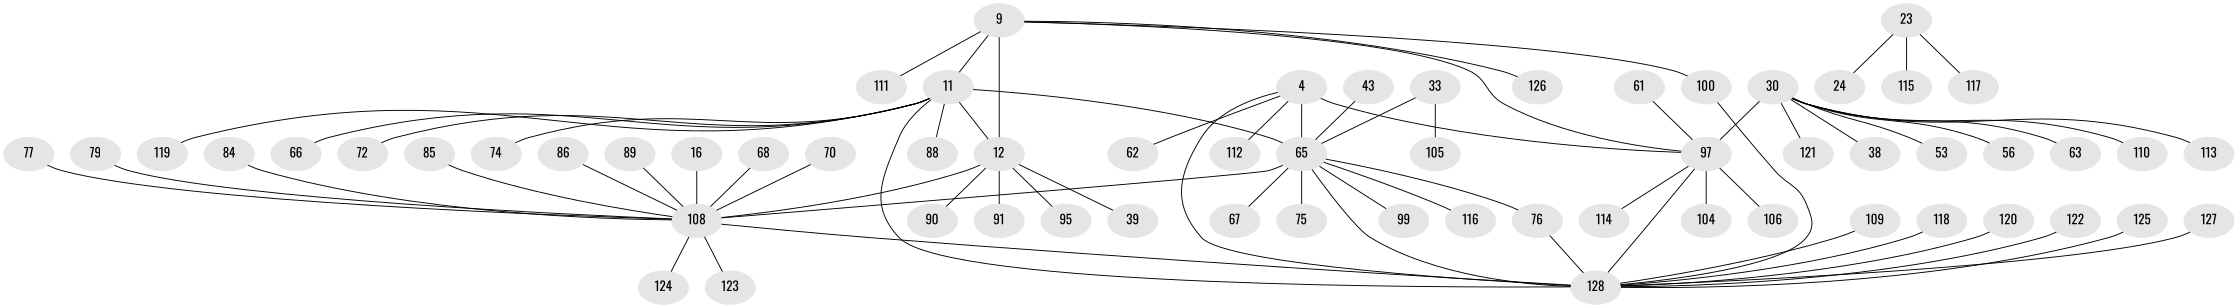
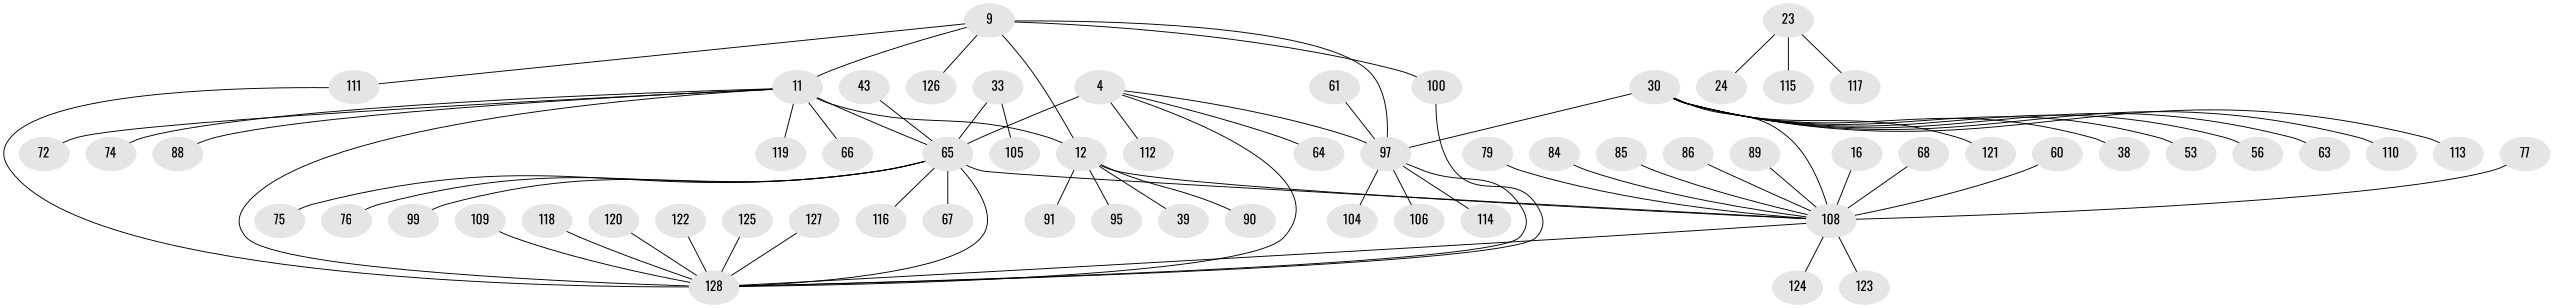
edge "30" -- "108": added
node "70": label "70" -> "60"
node "62": label "62" -> "64"
edge "76" -- "128": now "111" -- "128"
